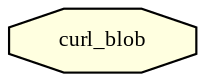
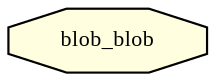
node "curl_blob": label "curl_blob" -> "blob_blob"
